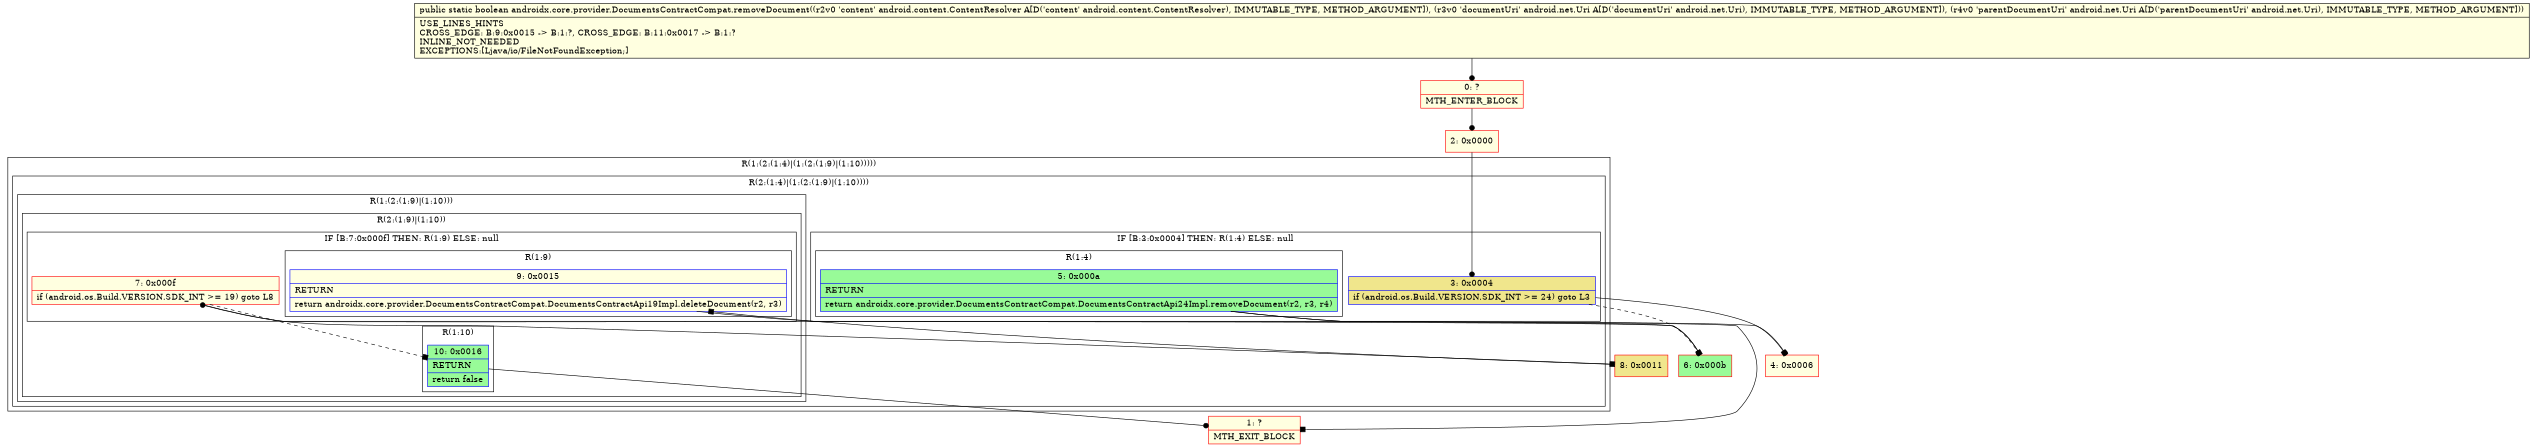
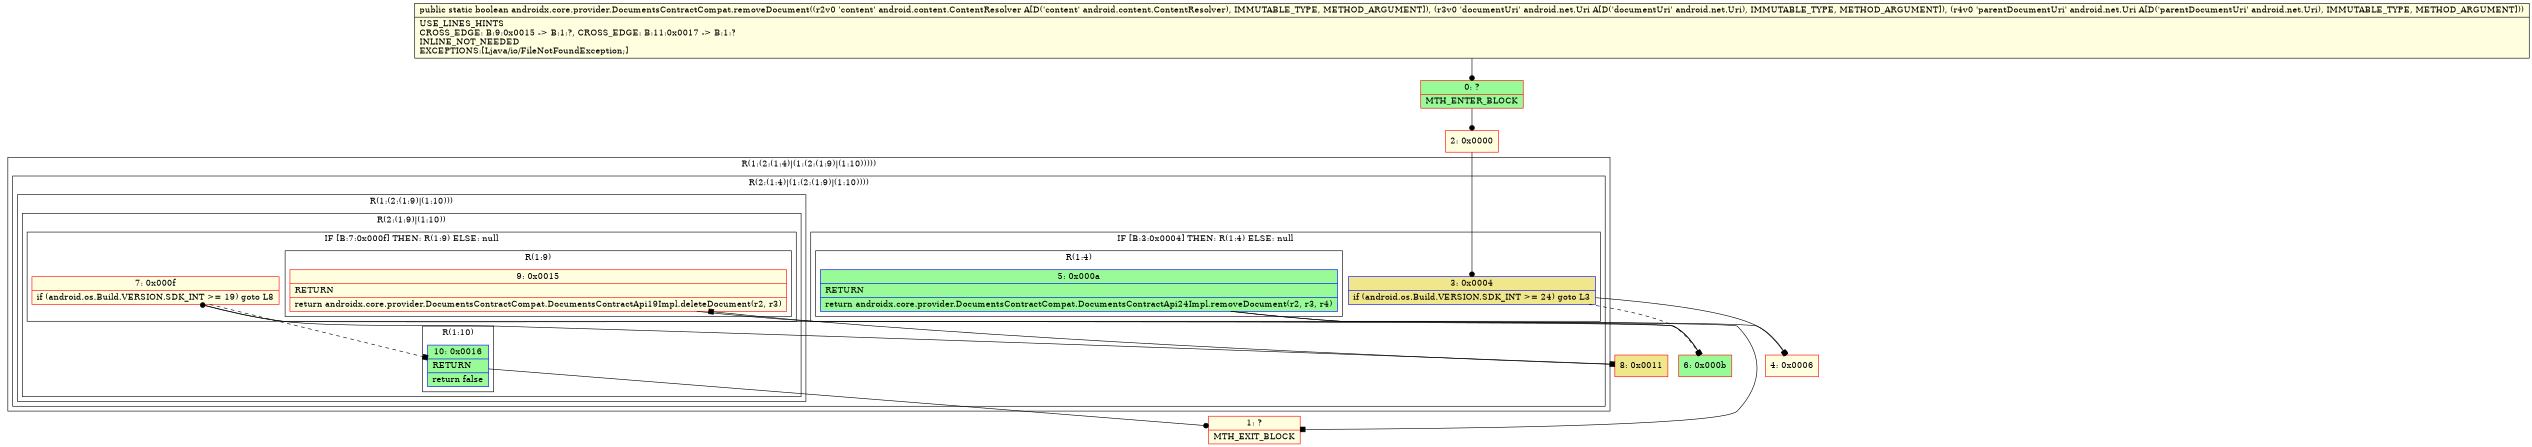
node "0: ?": fillcolor lightyellow -> palegreen
node "9: 0x0015": color blue -> red
